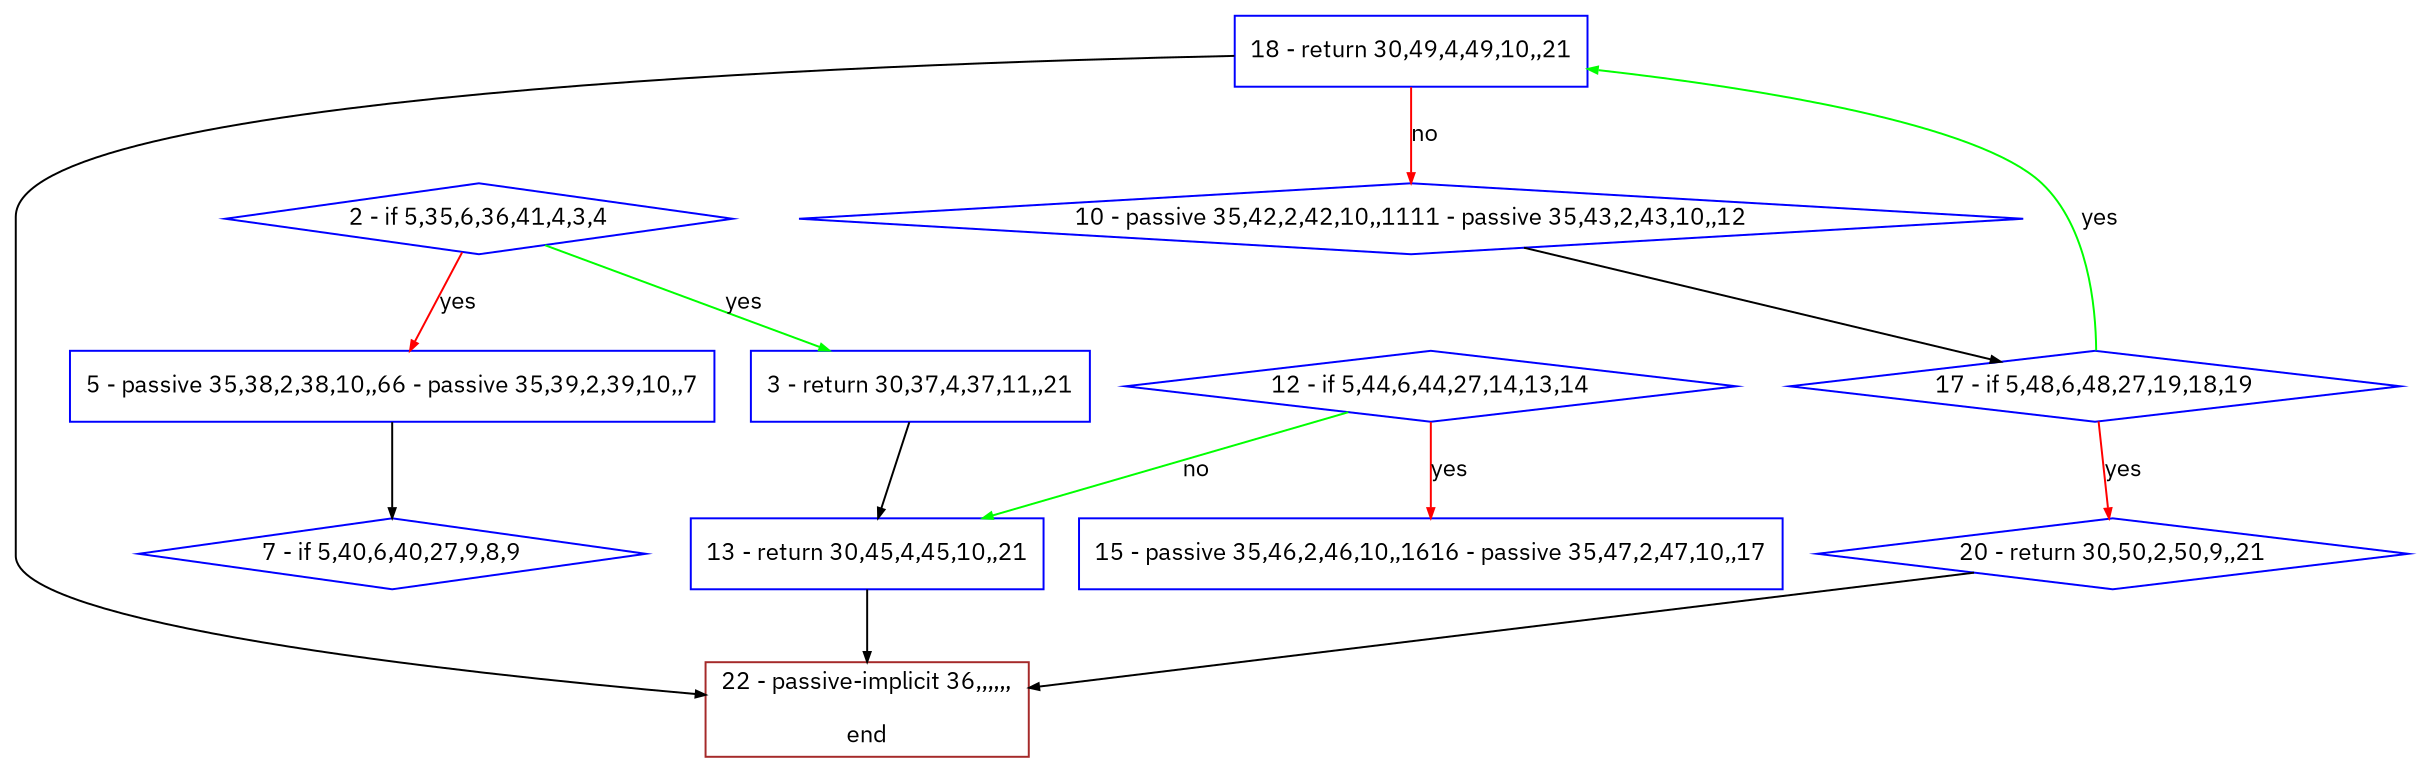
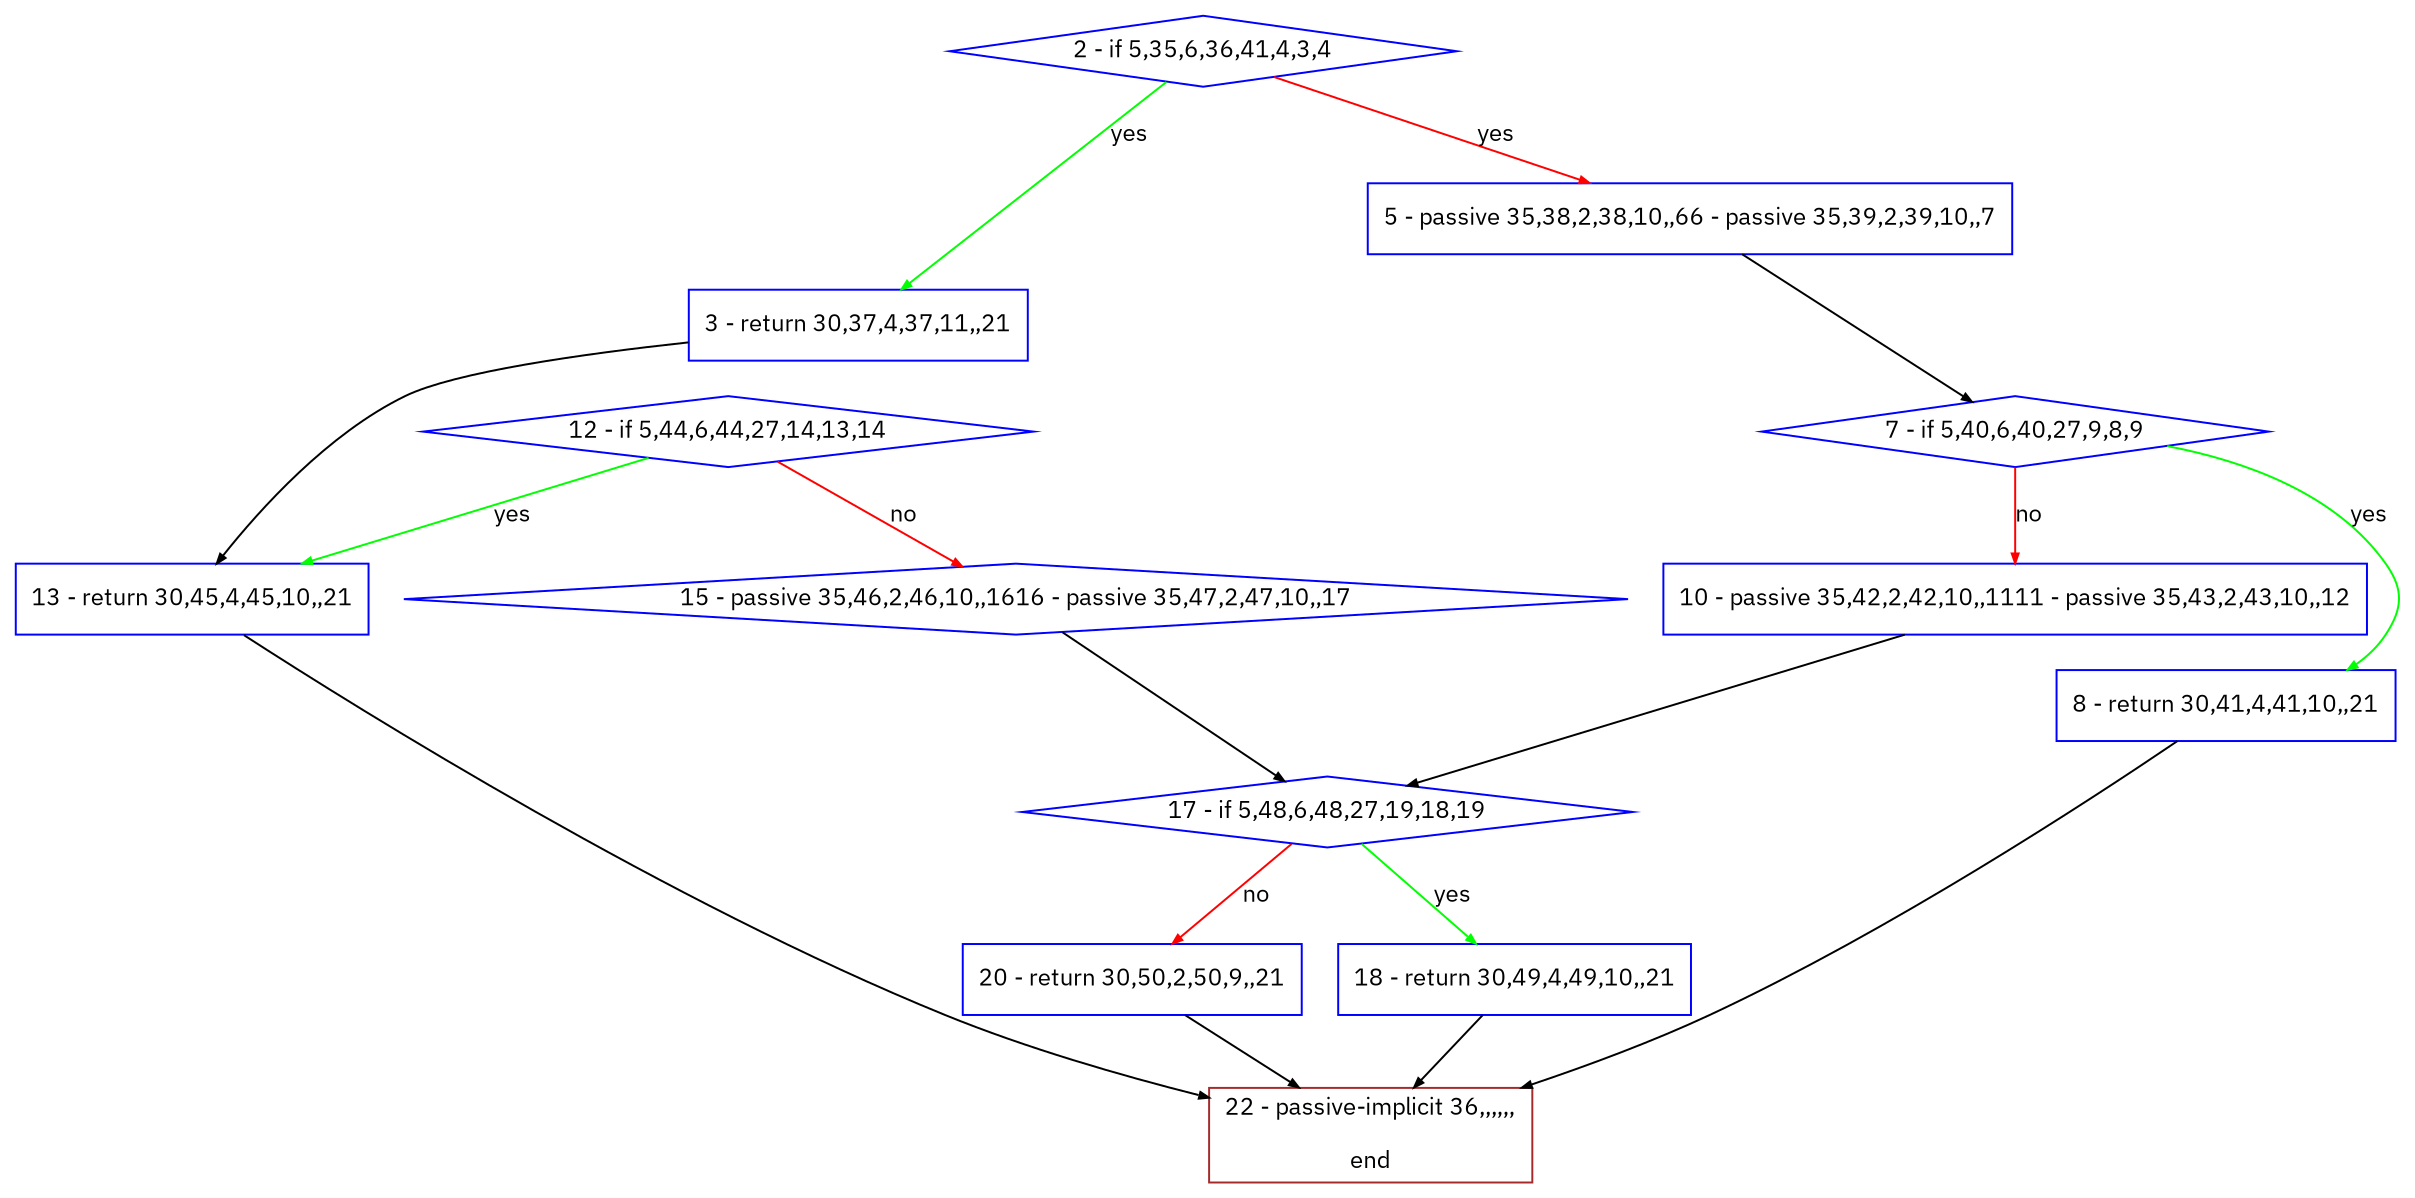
edge "18 - return 30,49,4,49,10,,21" -> "10 - passive 35,42,2,42,10,,1111 - passive 35,43,2,43,10,,12": now "7 - if 5,40,6,40,27,9,8,9" -> "10 - passive 35,42,2,42,10,,1111 - passive 35,43,2,43,10,,12"
node "10 - passive 35,42,2,42,10,,1111 - passive 35,43,2,43,10,,12": shape diamond -> box
edge "12 - if 5,44,6,44,27,14,13,14" -> "13 - return 30,45,4,45,10,,21": label "no" -> "yes"
edge "12 - if 5,44,6,44,27,14,13,14" -> "15 - passive 35,46,2,46,10,,1616 - passive 35,47,2,47,10,,17": label "yes" -> "no"
edge "17 - if 5,48,6,48,27,19,18,19" -> "20 - return 30,50,2,50,9,,21": label "yes" -> "no"
node "15 - passive 35,46,2,46,10,,1616 - passive 35,47,2,47,10,,17": shape box -> diamond
node "20 - return 30,50,2,50,9,,21": shape diamond -> box
edge "15 - passive 35,46,2,46,10,,1616 - passive 35,47,2,47,10,,17" -> "17 - if 5,48,6,48,27,19,18,19": added
node "8 - return 30,41,4,41,10,,21": added
